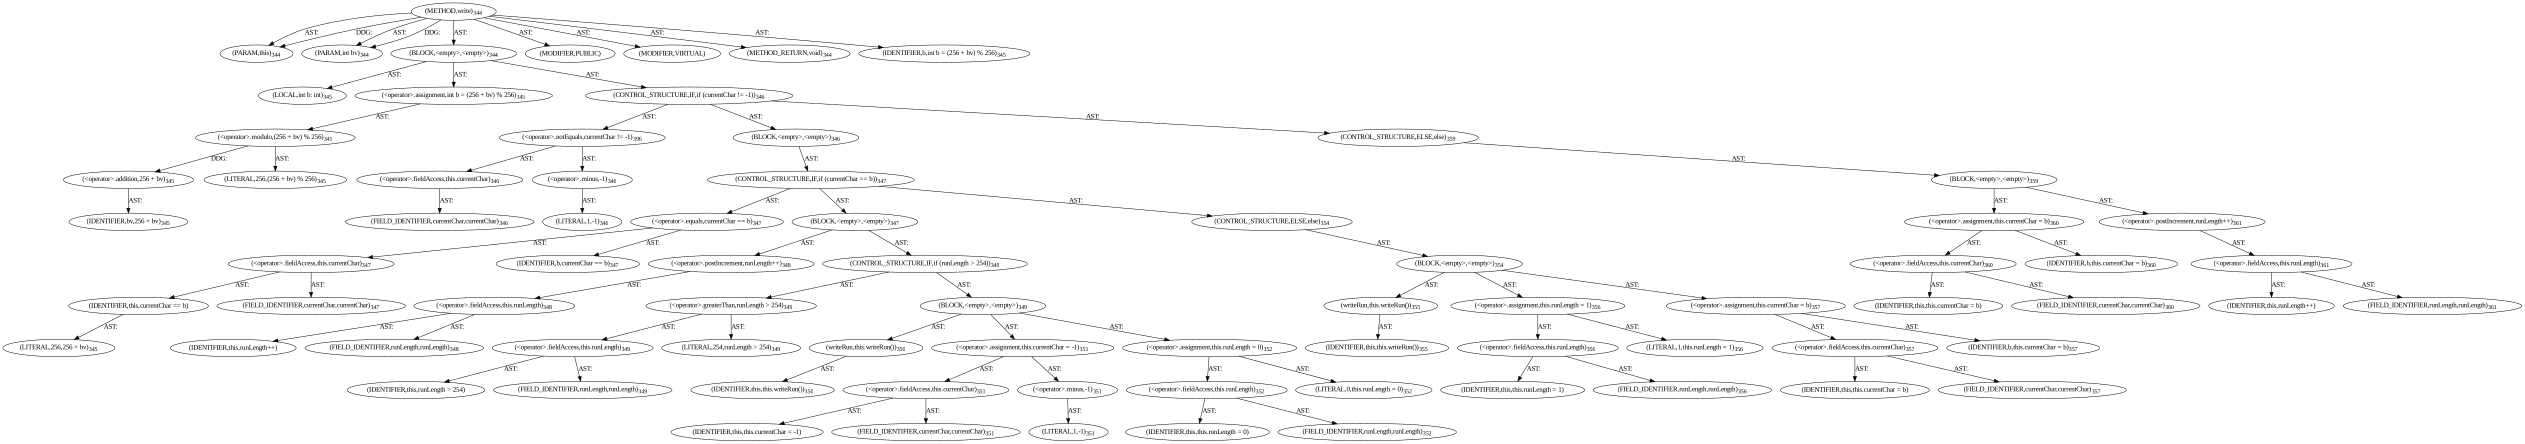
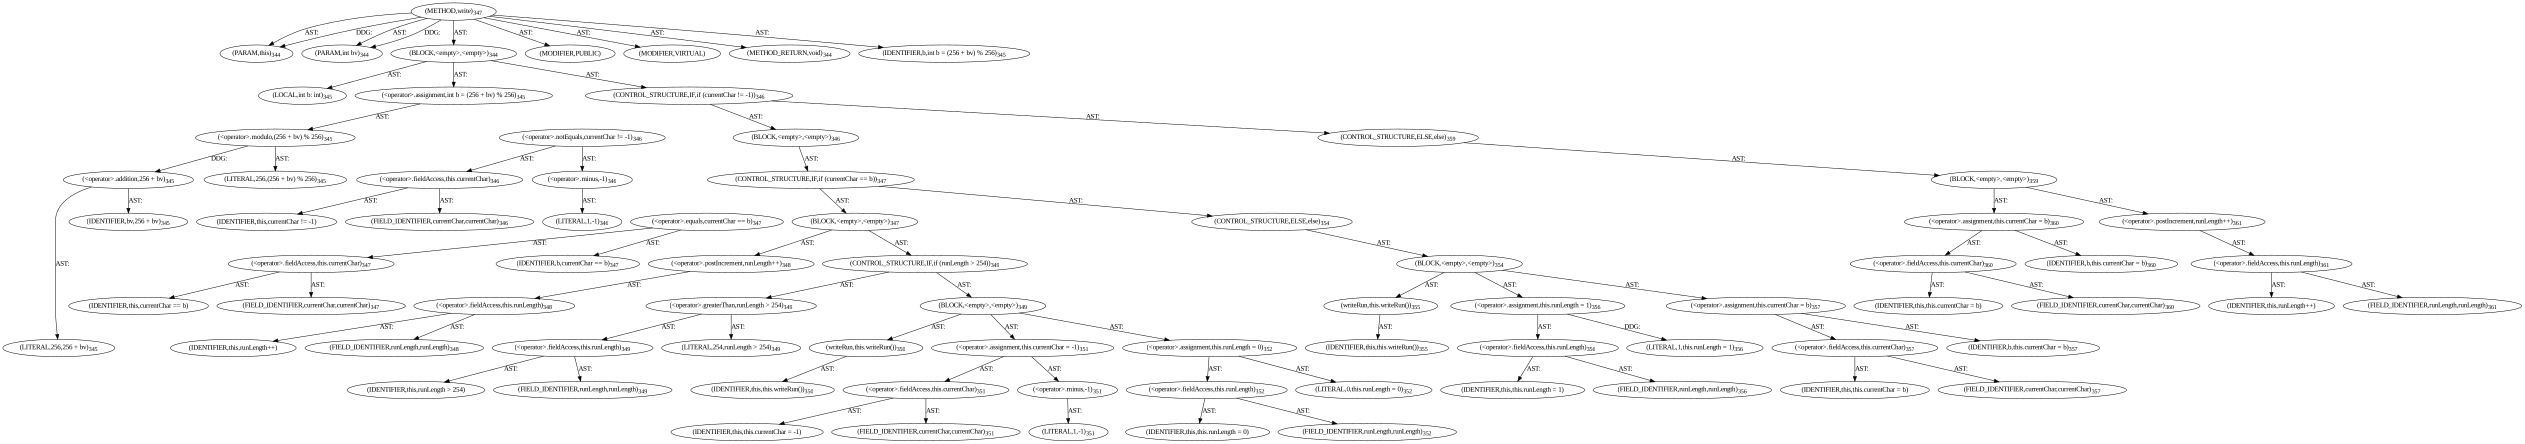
node "(METHOD,write)": text "344" -> "347"
edge "(CONTROL_STRUCTURE,IF,if (currentChar != -1))" -> "(<operator>.notEquals,currentChar != -1)": removed, label "AST:"
node "(<operator>.notEquals,currentChar != -1)": text "396" -> "346"
edge "(CONTROL_STRUCTURE,IF,if (currentChar == b))" -> "(<operator>.equals,currentChar == b)": removed, label "AST:"
node "(IDENTIFIER,this,currentChar != -1)": added
edge "(IDENTIFIER,this,currentChar == b)" -> "(LITERAL,256,256 + bv)": now "(<operator>.addition,256 + bv)" -> "(LITERAL,256,256 + bv)"
edge "(<operator>.assignment,this.runLength = 1)" -> "(LITERAL,1,this.runLength = 1)": label "AST: " -> "DDG: "
